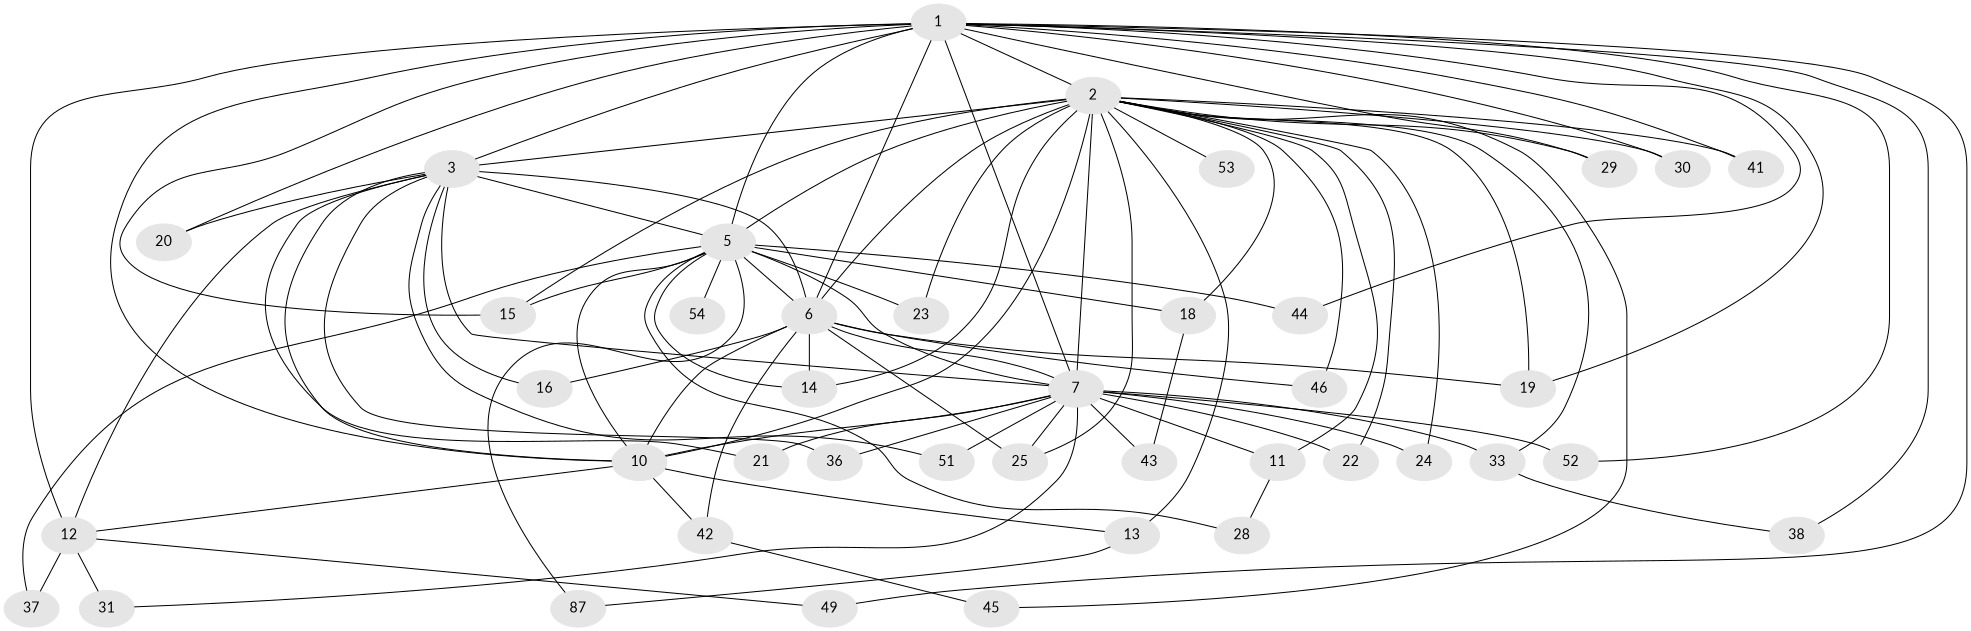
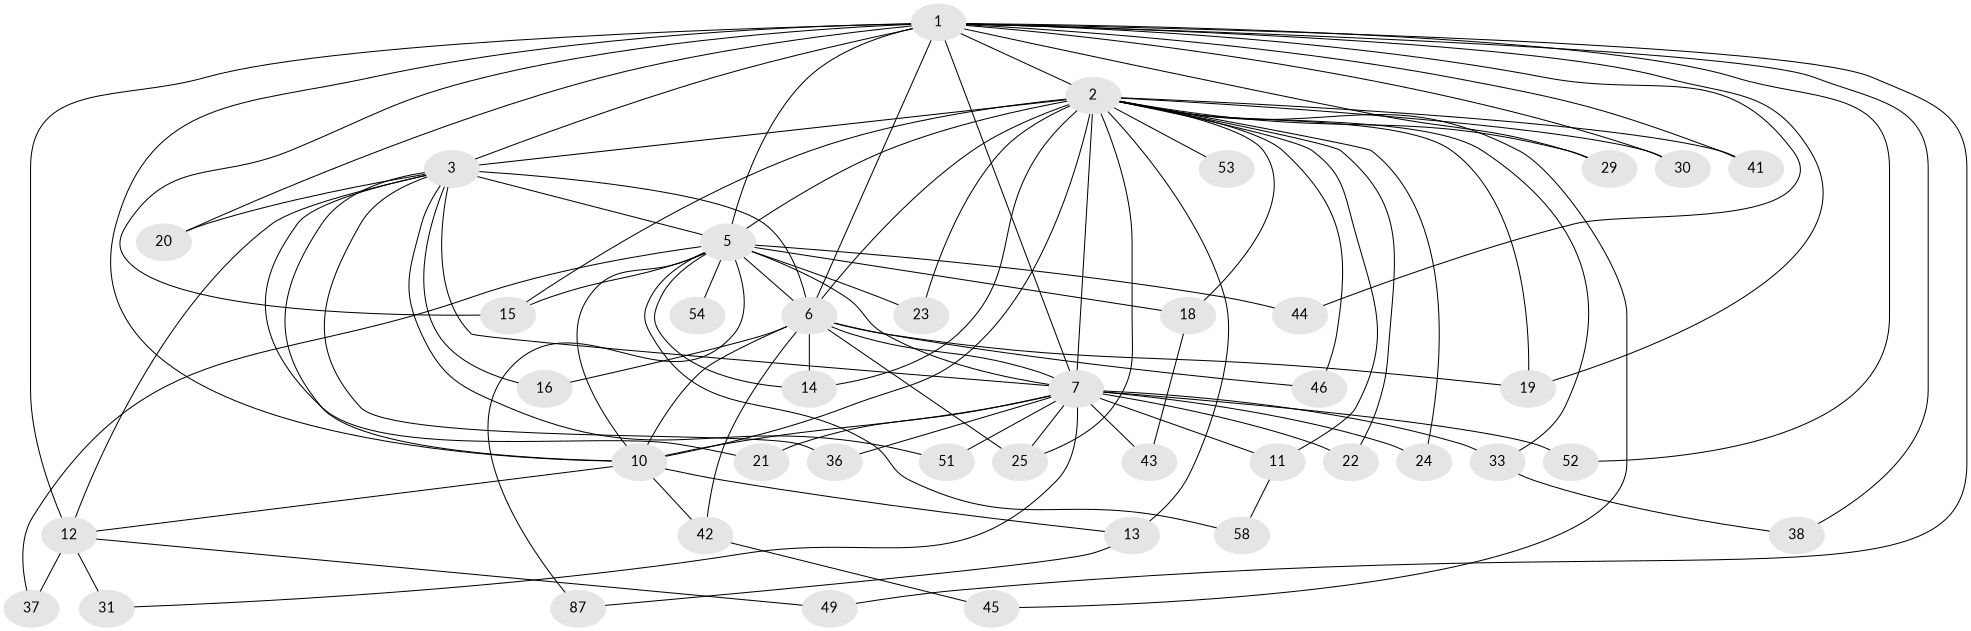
node "28": label "28" -> "58"
